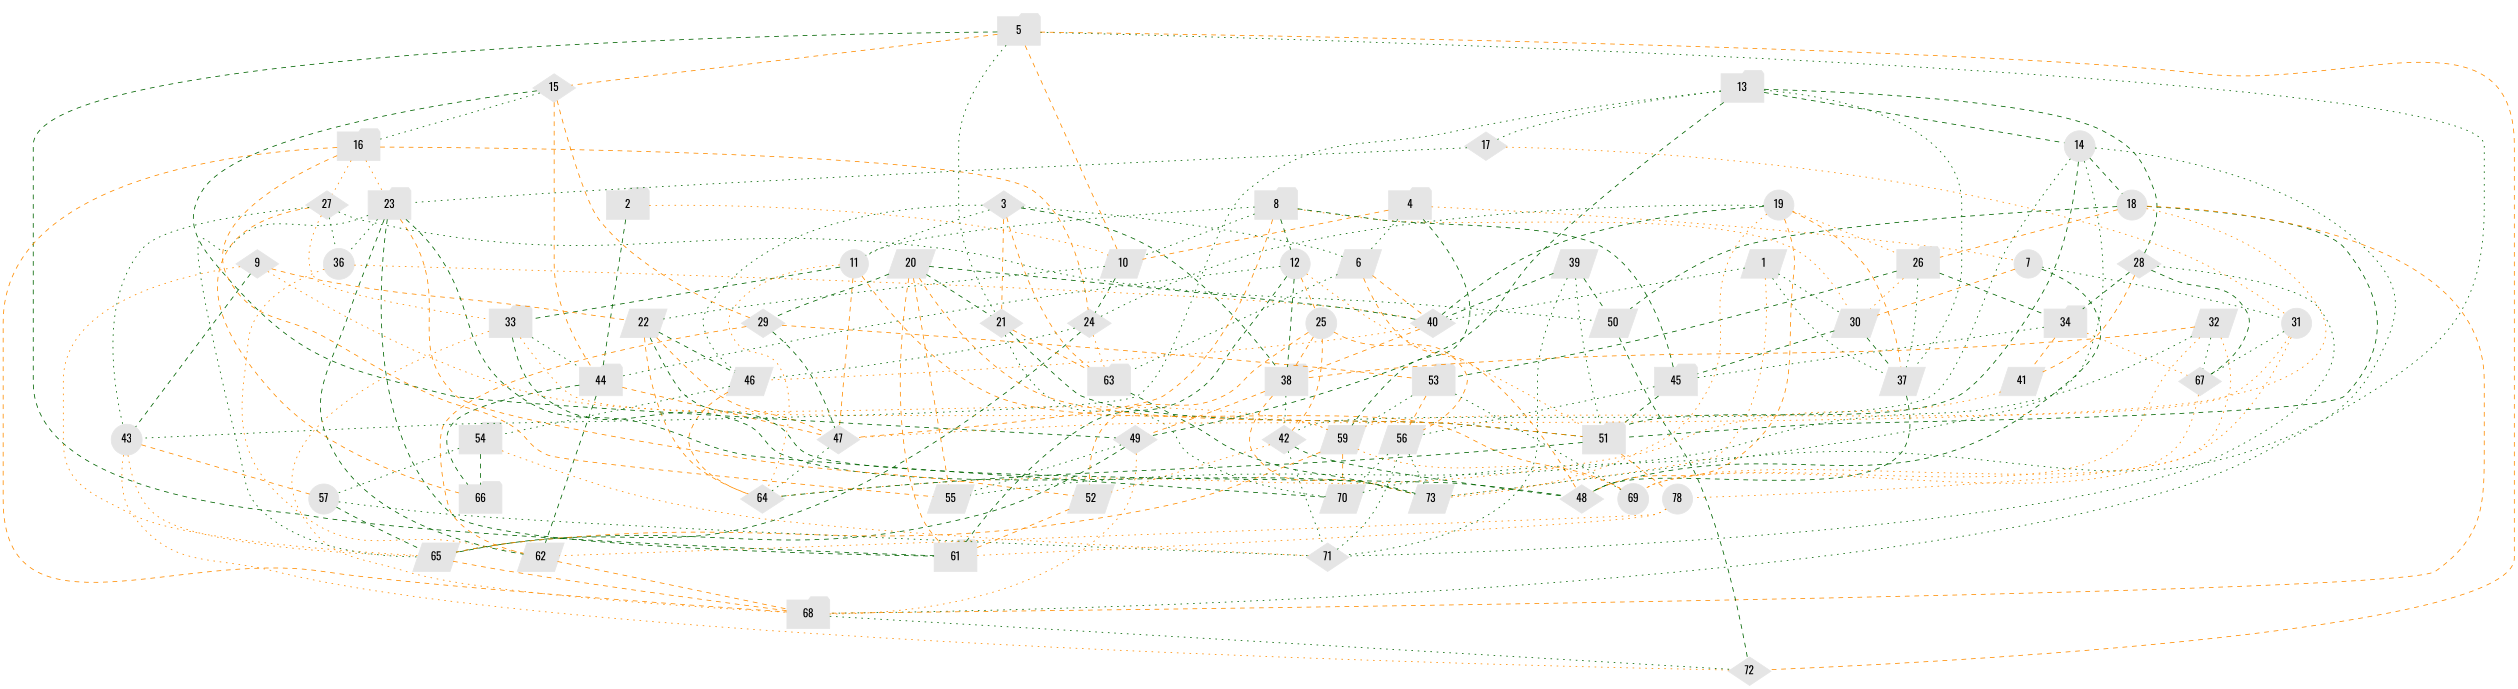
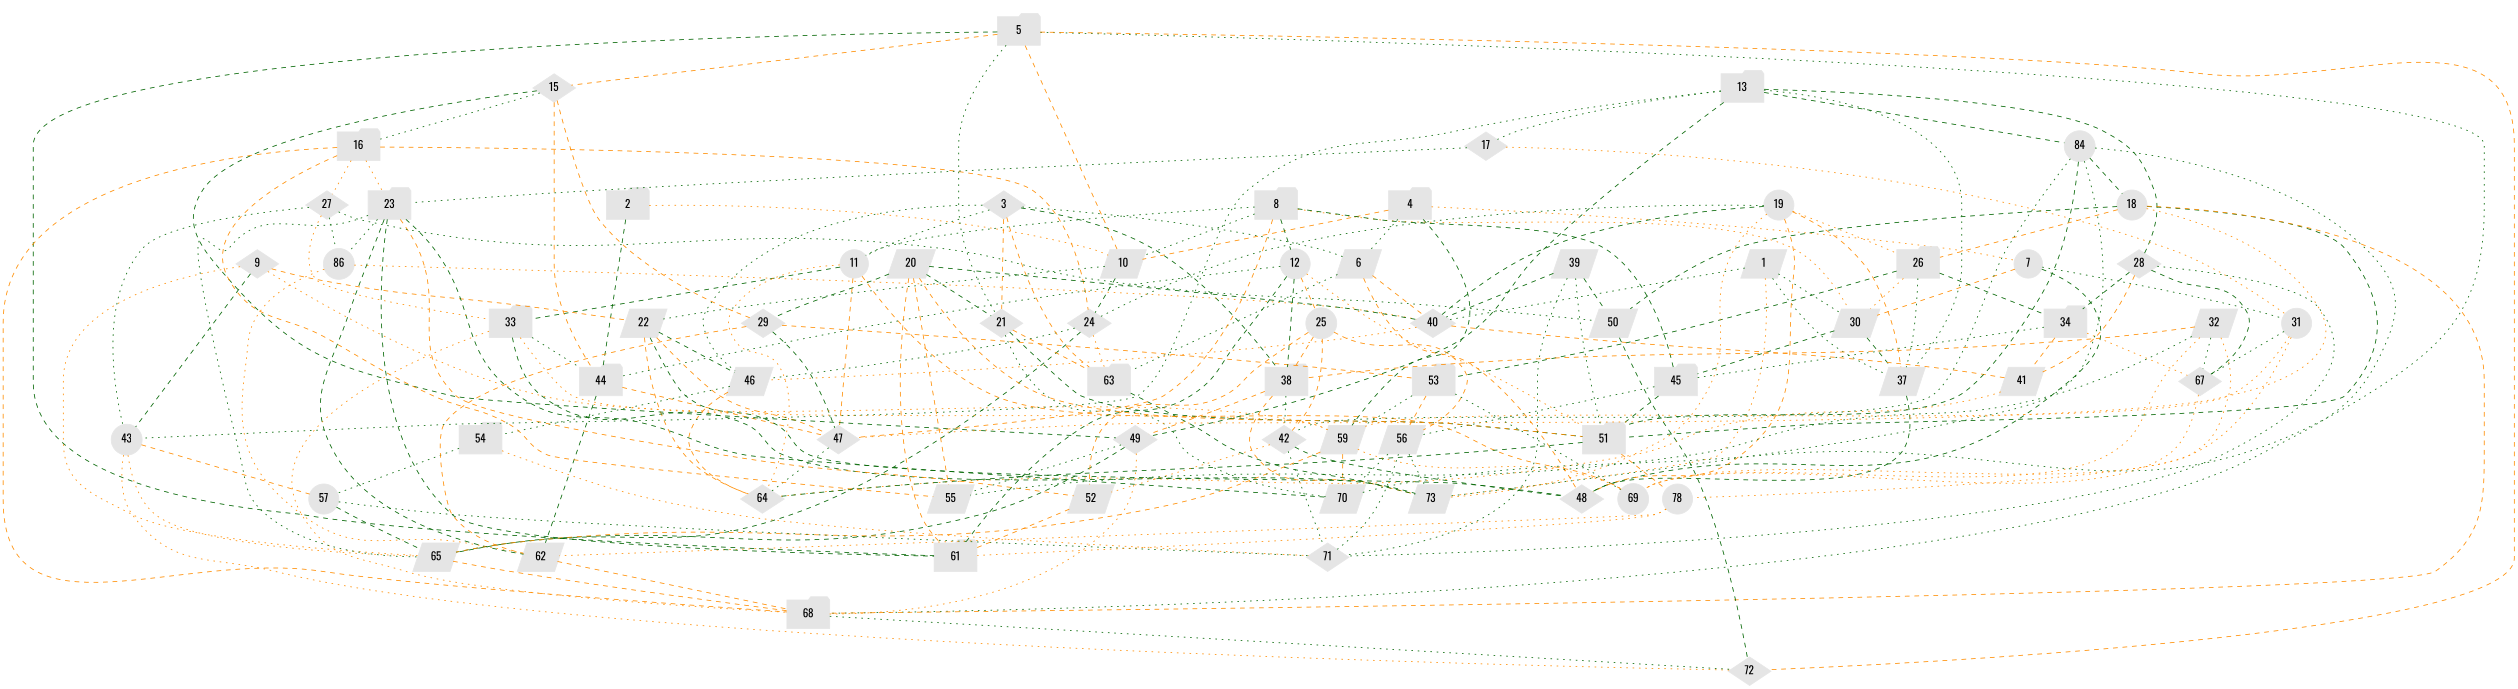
node "14": label "14" -> "84"
node "36": label "36" -> "86"
edge "40" -- "38": now "40" -- "41"
node "66": removed
